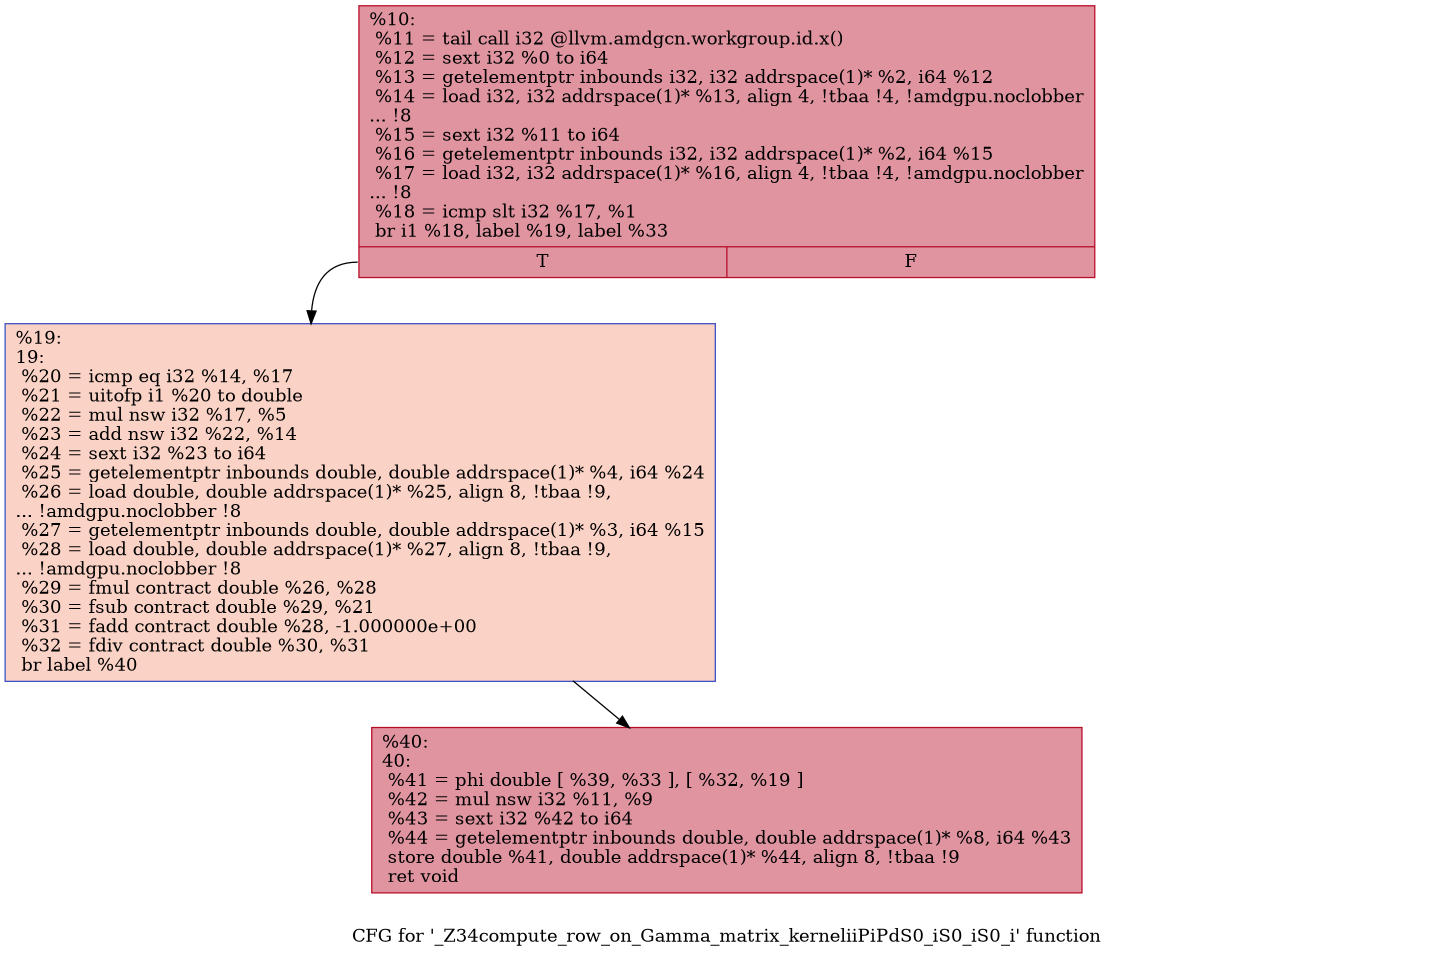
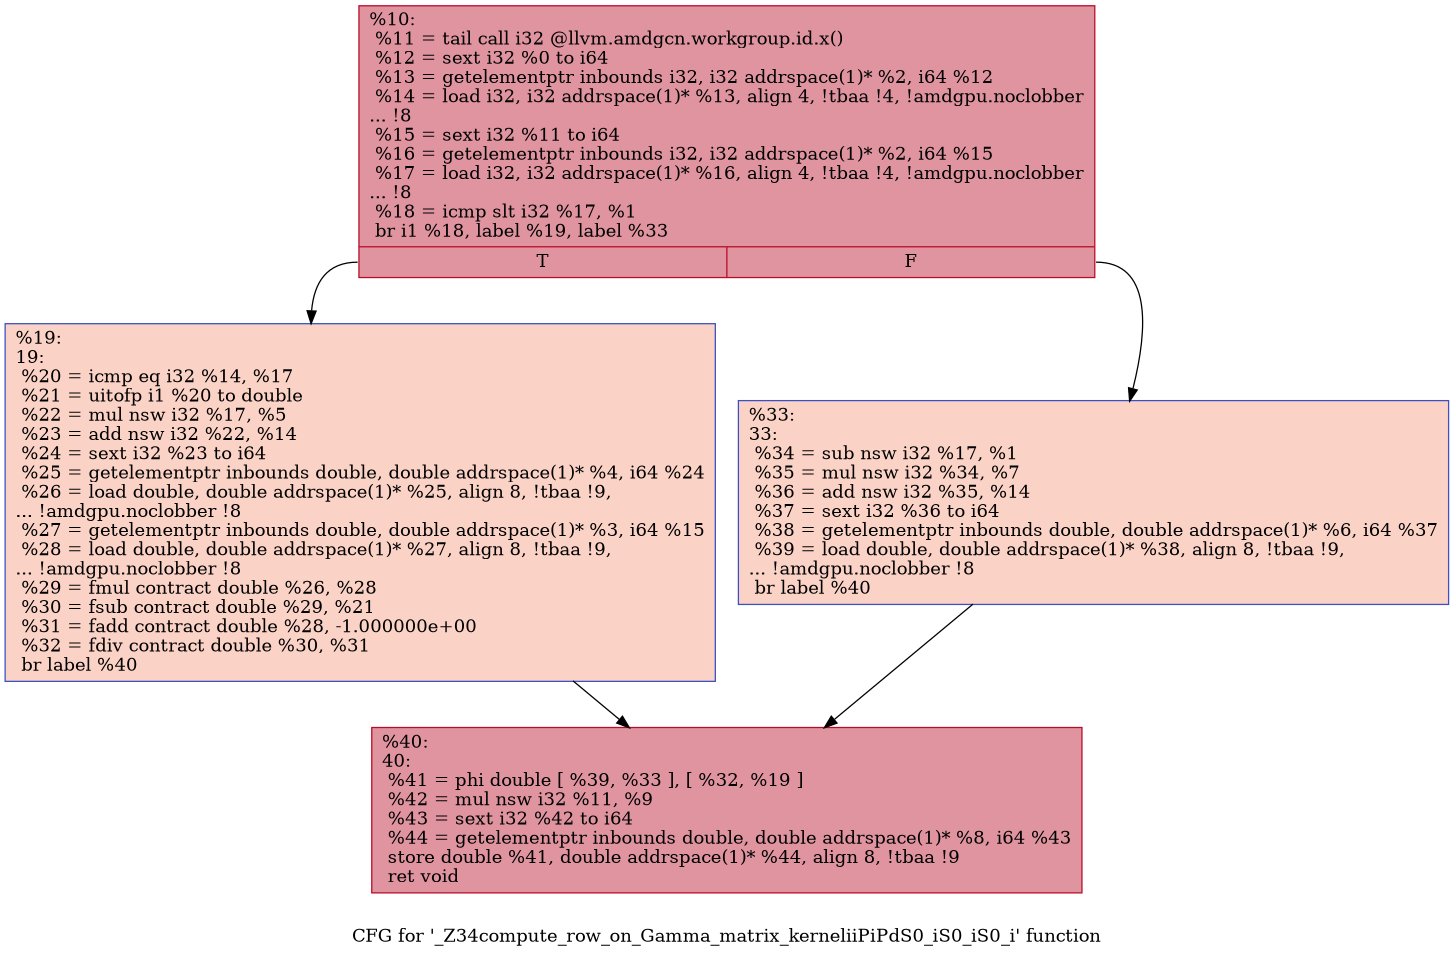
node "%33:": added
